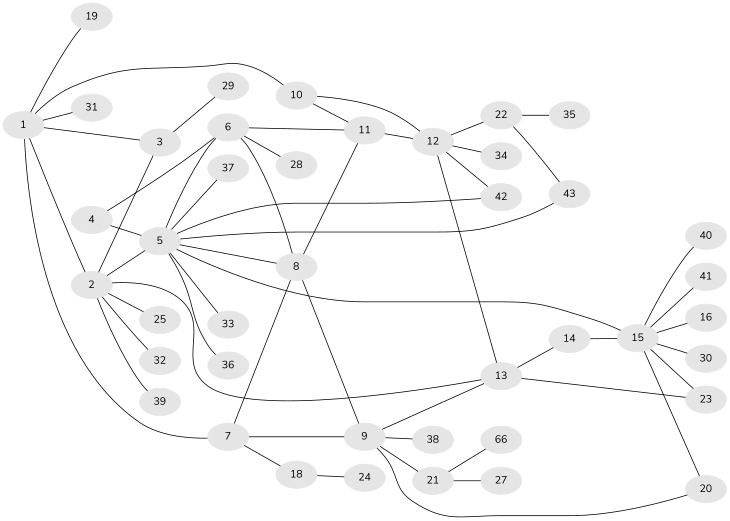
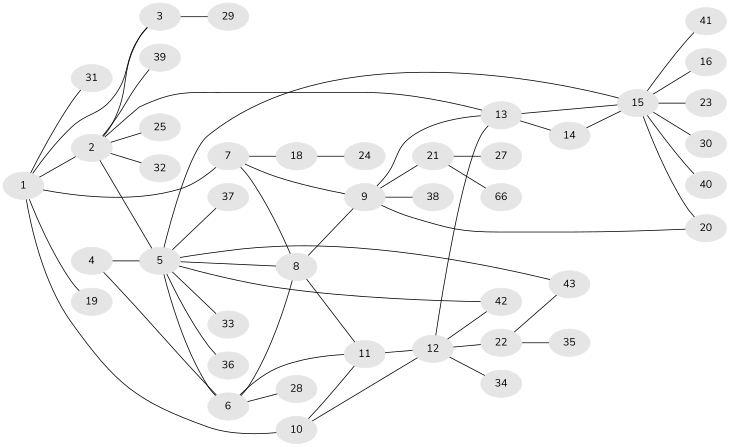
edge "13" -- "23": now "13" -- "15"
